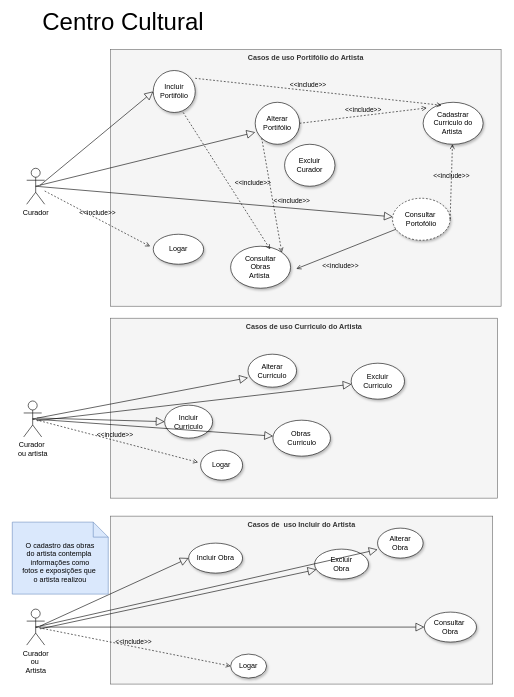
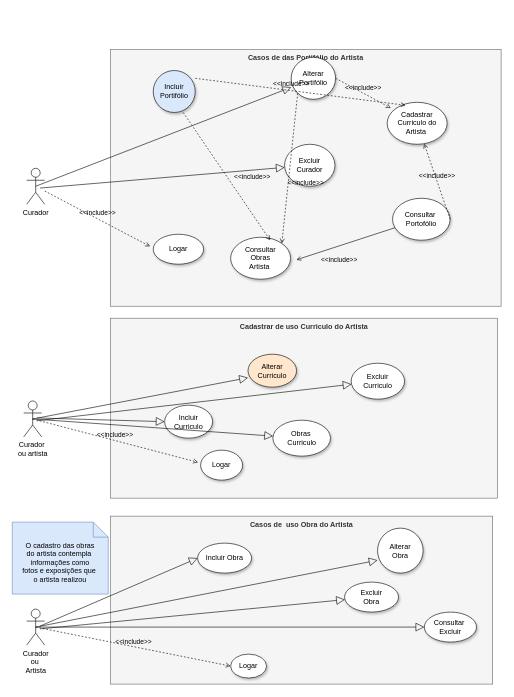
node "Centro Cultural": removed
node "Casos de uso Portifólio do Artista": label "Casos de uso Portifólio do Artista" -> "Casos de das Portifólio do Artista"
node "Incluir Portifólio": fillcolor #ffffff -> #dae8fc
node "Alterar Portifólio": moved (278, 123) -> (314, 78)
node "Cadastrar Curriculo do Artista": moved (453, 123) -> (417, 123)
edge "Curador" -> "Incluir Portifólio": removed
edge "Curador" -> "Excluir Curador": added
edge "Curador" -> "Consultar Portofólio": removed
node "Consultar Portofólio": style dashed -> solid
node "Consultar Obras Artista": moved (261, 267) -> (261, 258)
node "Casos de uso Curriculo do Artista": label "Casos de uso Curriculo do Artista" -> "Cadastrar de uso Curriculo do Artista"
node "Alterar Curriculo": fillcolor #ffffff -> #ffe6cc
node "Casos de uso Incluir do Artista": label "Casos de uso Incluir do Artista" -> "Casos de uso Obra do Artista"
node "Alterar Obra": size 46x30 -> 46x45
node "Incluir Obra": moved (216, 558) -> (225, 558)
node "Excluir Obra": moved (342, 564) -> (372, 597)
node "Consultar Obra": label "Consultar Obra" -> "Consultar Excluir"
